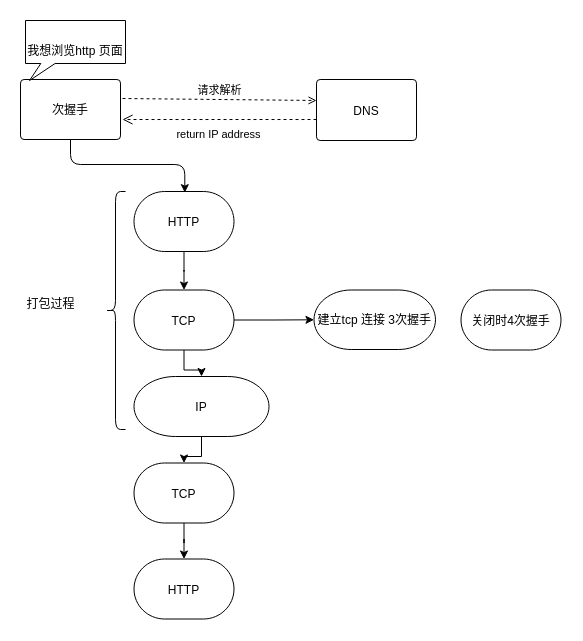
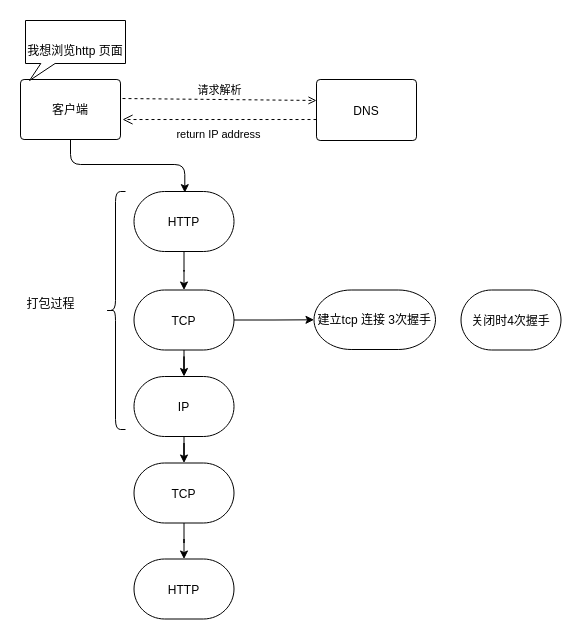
node "次握手": label "次握手" -> "客户端"
node "IP": size 135x60 -> 100x60
